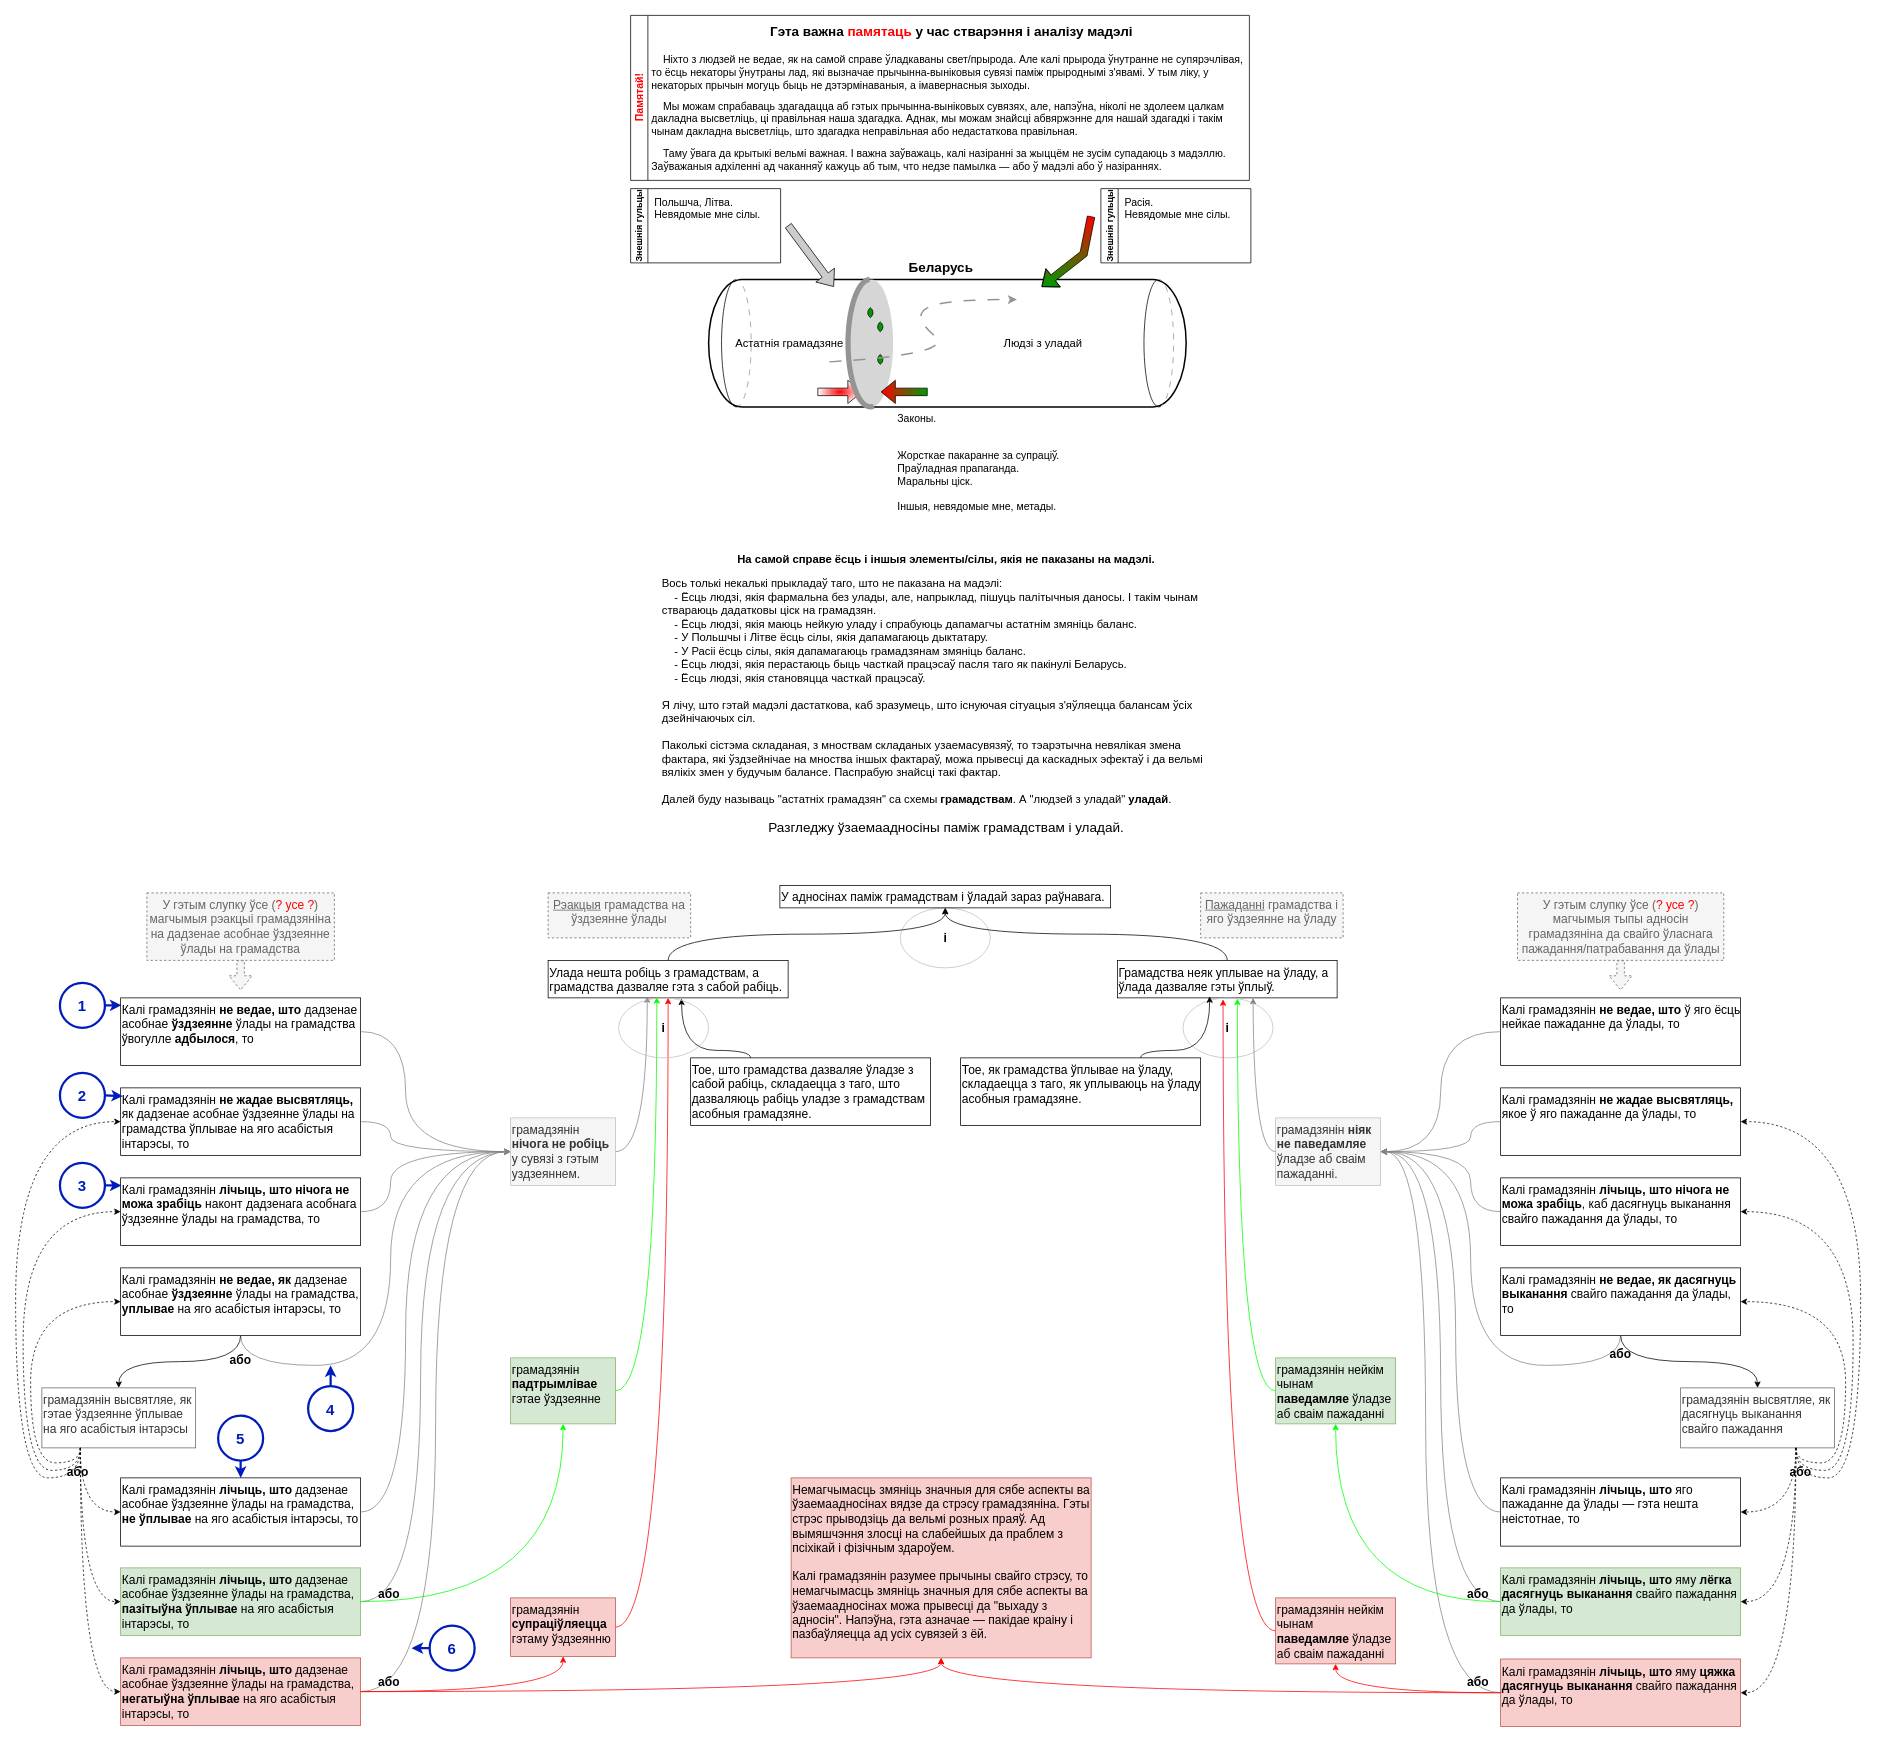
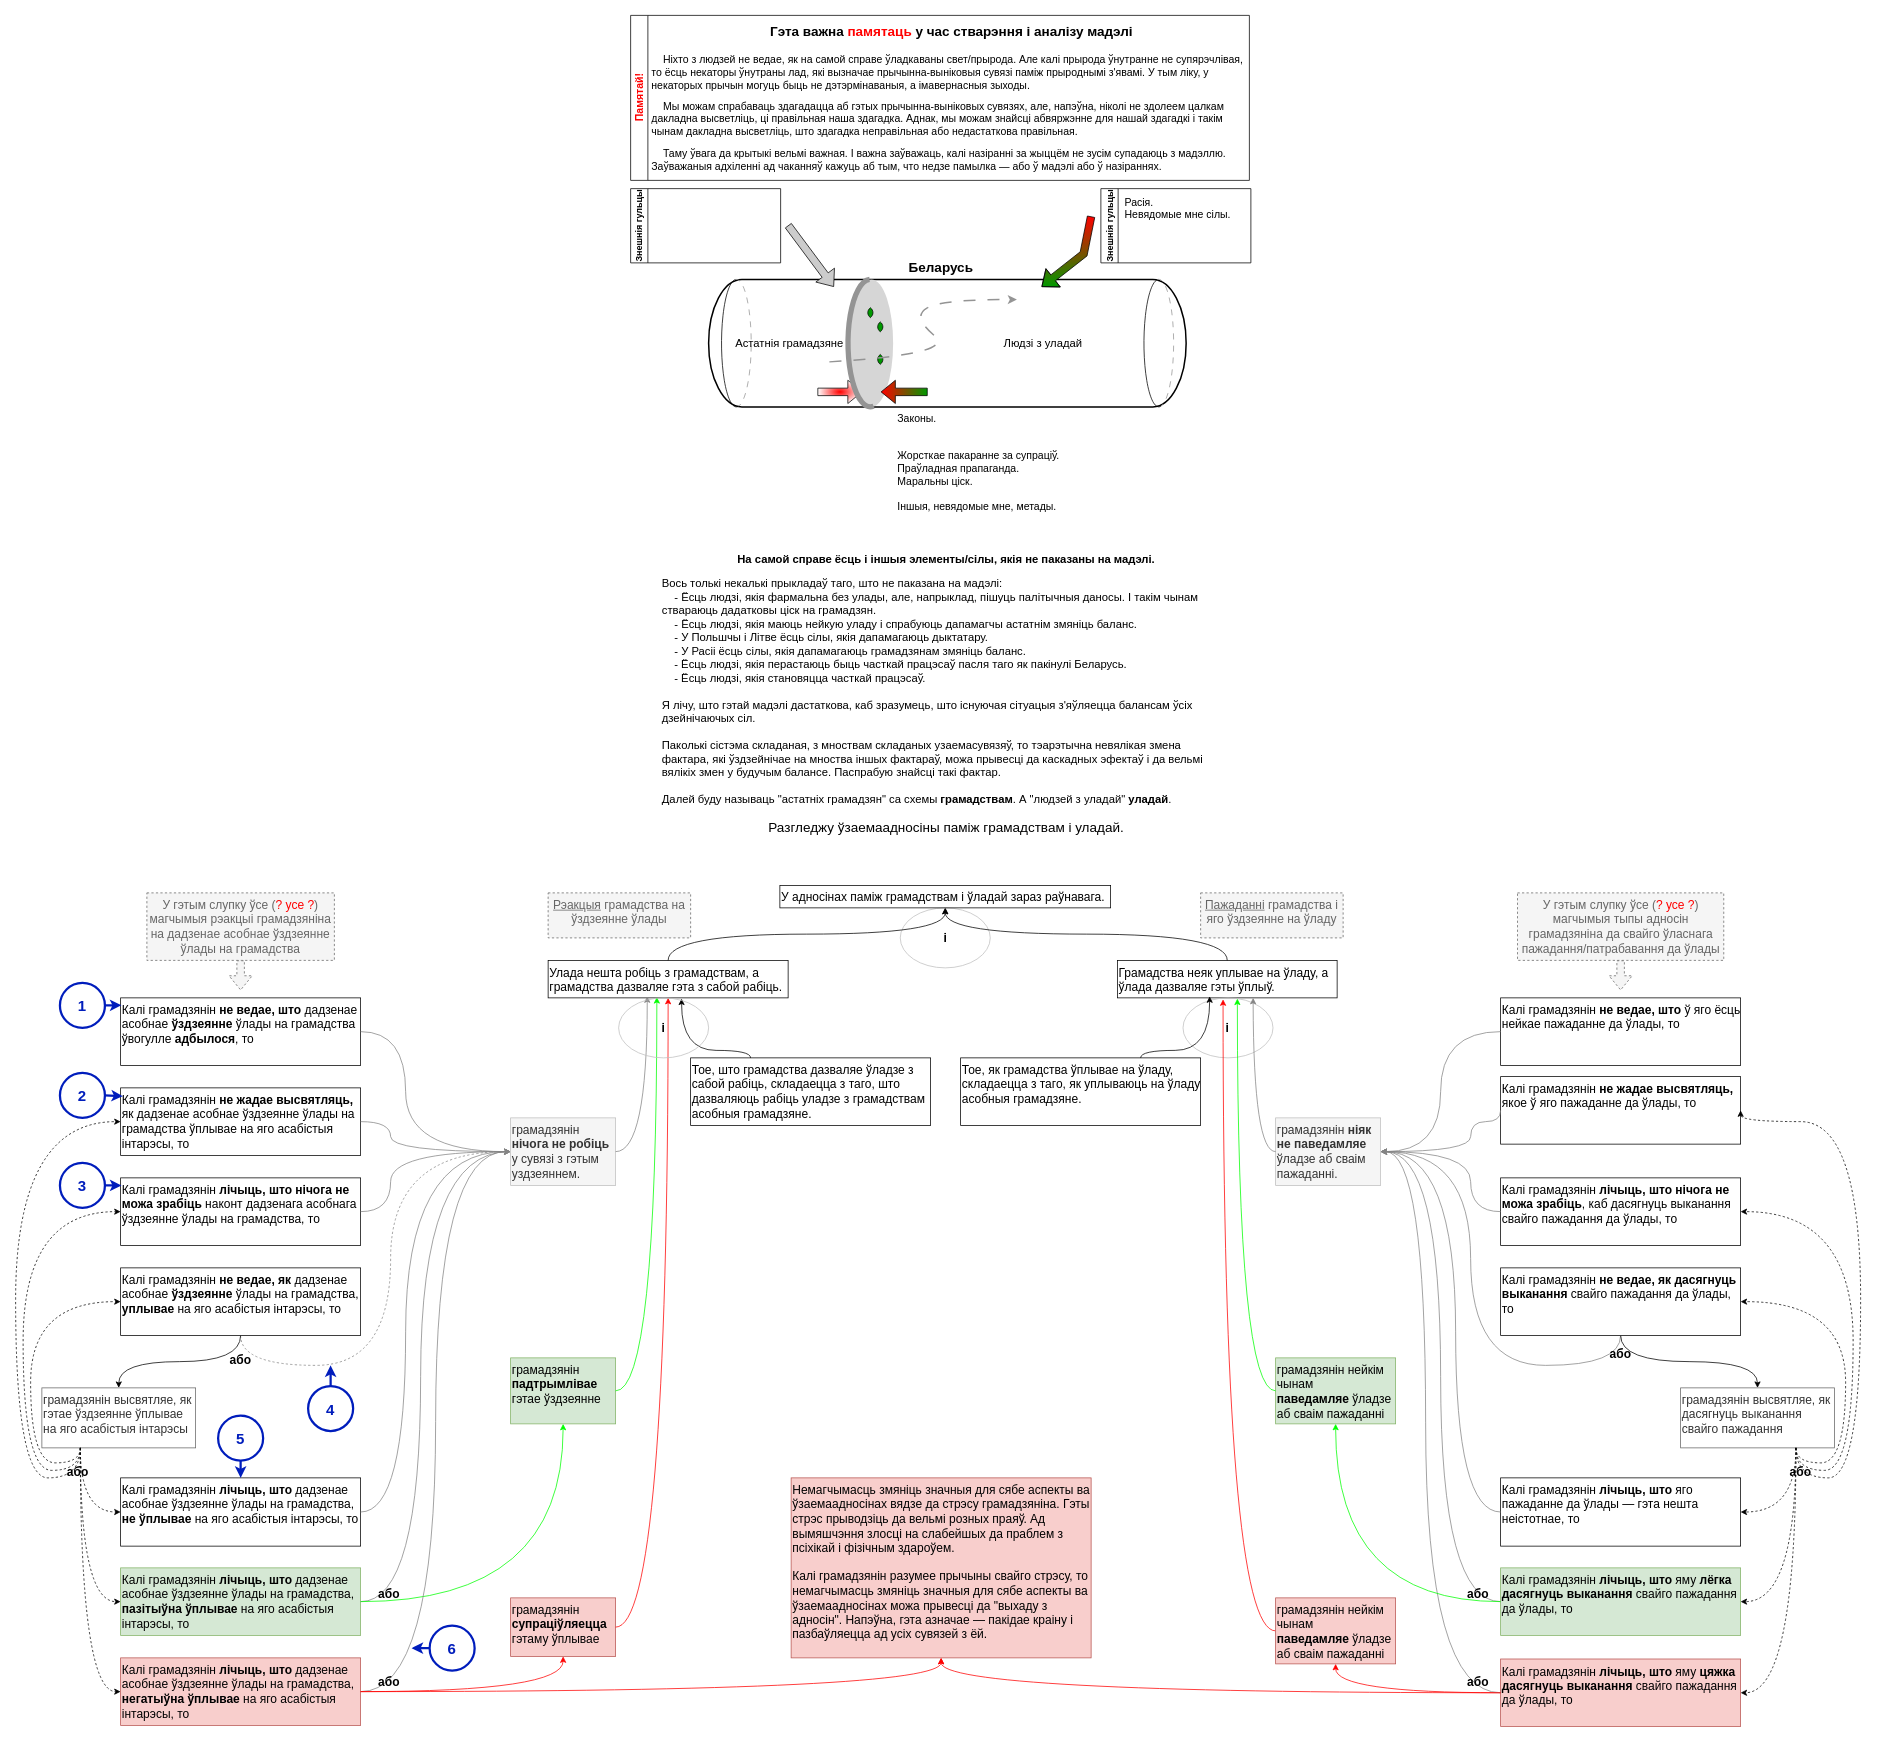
node "Польшча, Літва. Невядомые мне сілы.": removed
node "Калі грамадзянін не жадае высвятляць, якое ў яго пажаданне да ўлады, то": moved (1620, 1122) -> (1620, 1110)
edge "Калі грамадзянін не ведае, як дадзенае асобнае ўздзеянне ўлады на грамадства, уплывае на яго асабістыя інтарэсы, то" -> "грамадзянін нічога не робіць у сувязі з гэтым уздзеяннем.": style solid -> dashed
node "грамадзянін супраціўляецца гэтаму ўздзеянню": label "грамадзянін супраціўляецца гэтаму ўздзеянню" -> "грамадзянін супраціўляецца гэтаму ўплывае"
